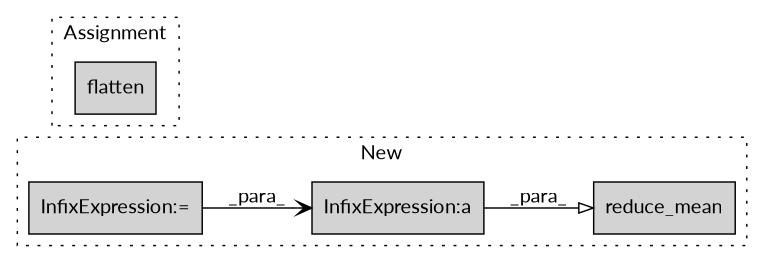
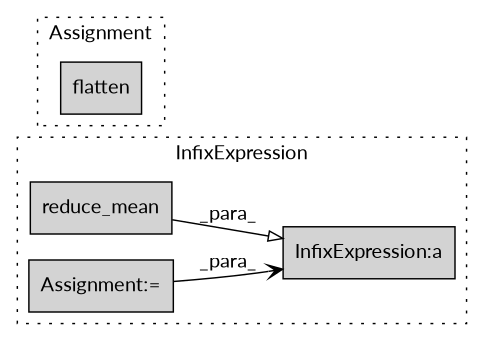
cluster "New": label "New" -> "InfixExpression"
node "InfixExpression:=": label "InfixExpression:=" -> "Assignment:="
edge "InfixExpression:a" -> "reduce_mean": reversed
